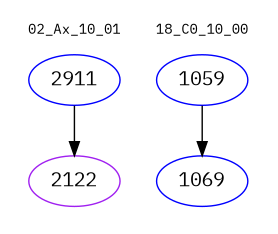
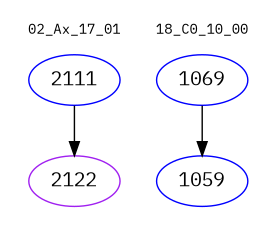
cluster "02_Ax_10_01": label "02_Ax_10_01" -> "02_Ax_17_01"
node "2911": label "2911" -> "2111"
edge "1059" -> "1069": reversed
